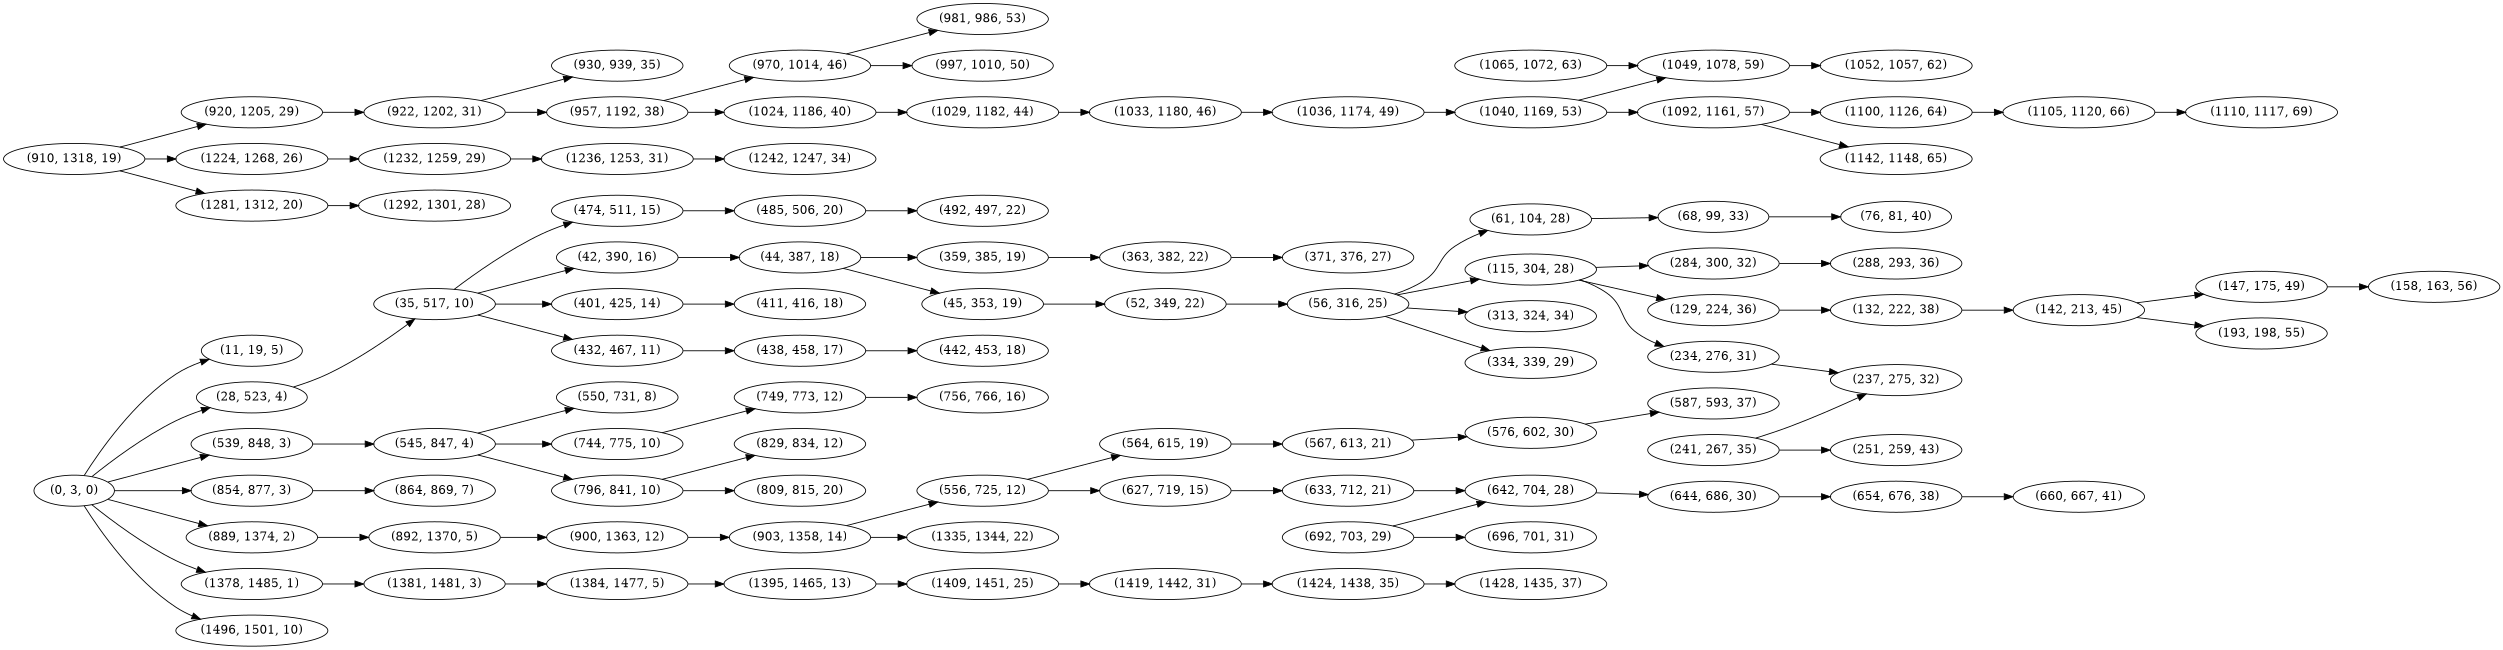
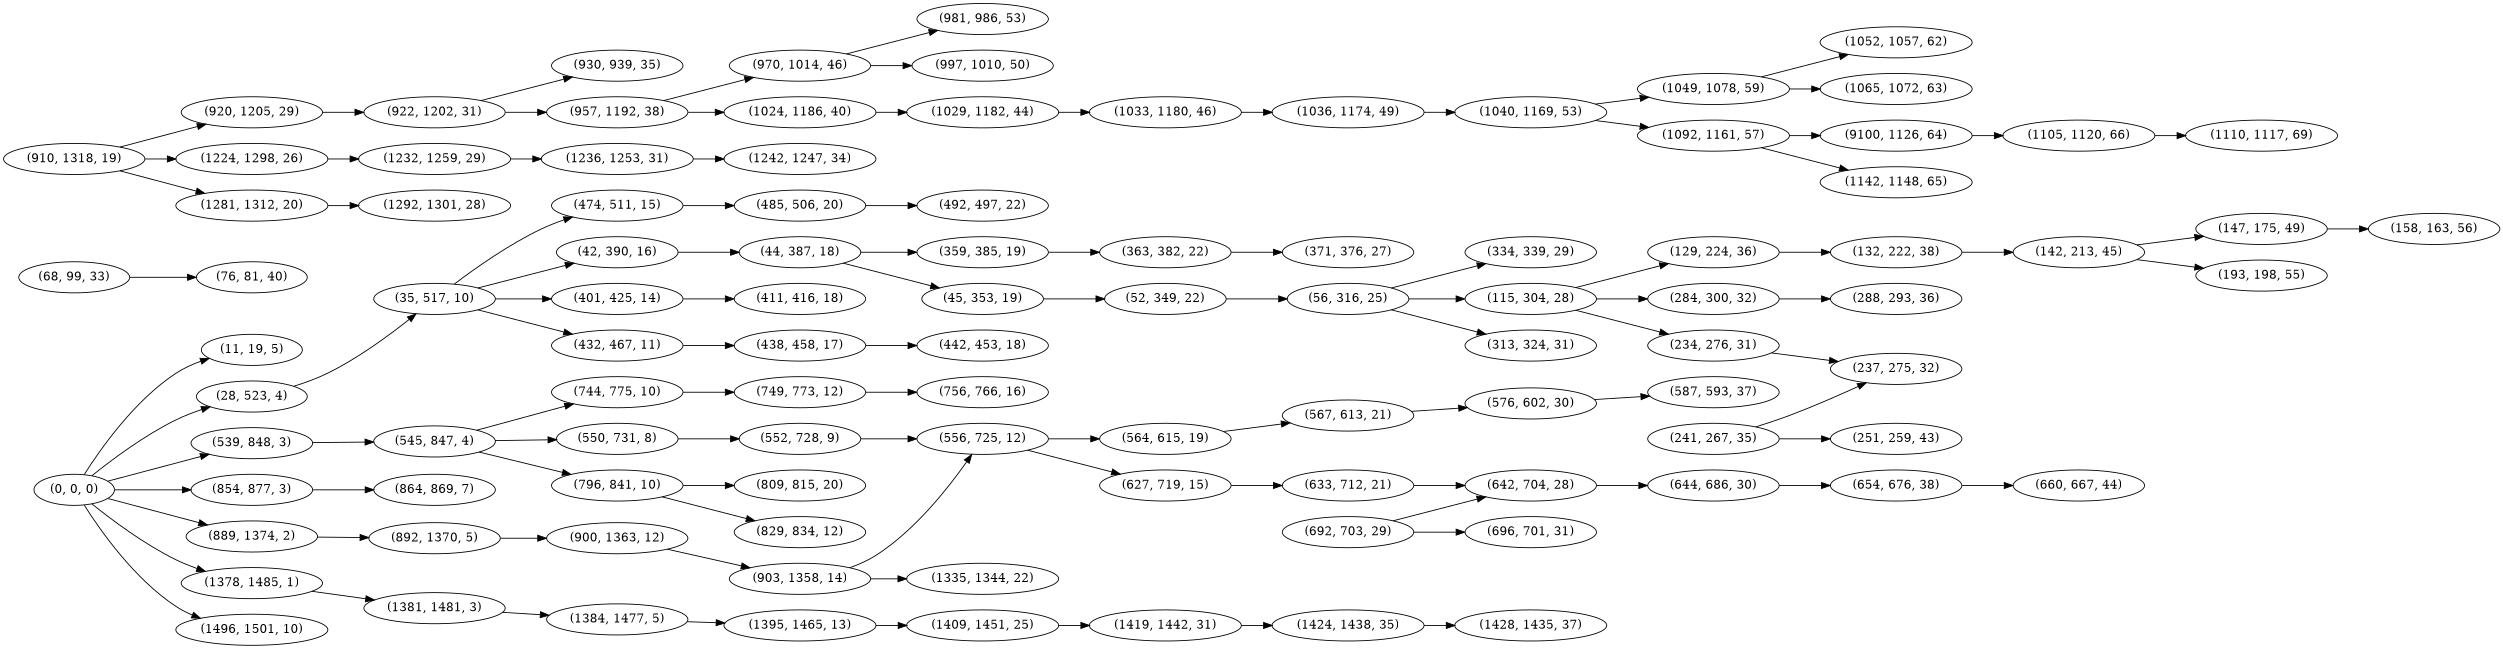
edge "(1065, 1072, 63)" -> "(1049, 1078, 59)": reversed
node "(1100, 1126, 64)": label "(1100, 1126, 64)" -> "(9100, 1126, 64)"
node "(1224, 1268, 26)": label "(1224, 1268, 26)" -> "(1224, 1298, 26)"
node "(61, 104, 28)": removed
node "(313, 324, 34)": label "(313, 324, 34)" -> "(313, 324, 31)"
node "(552, 728, 9)": added
node "(0, 3, 0)": label "(0, 3, 0)" -> "(0, 0, 0)"
node "(660, 667, 41)": label "(660, 667, 41)" -> "(660, 667, 44)"
